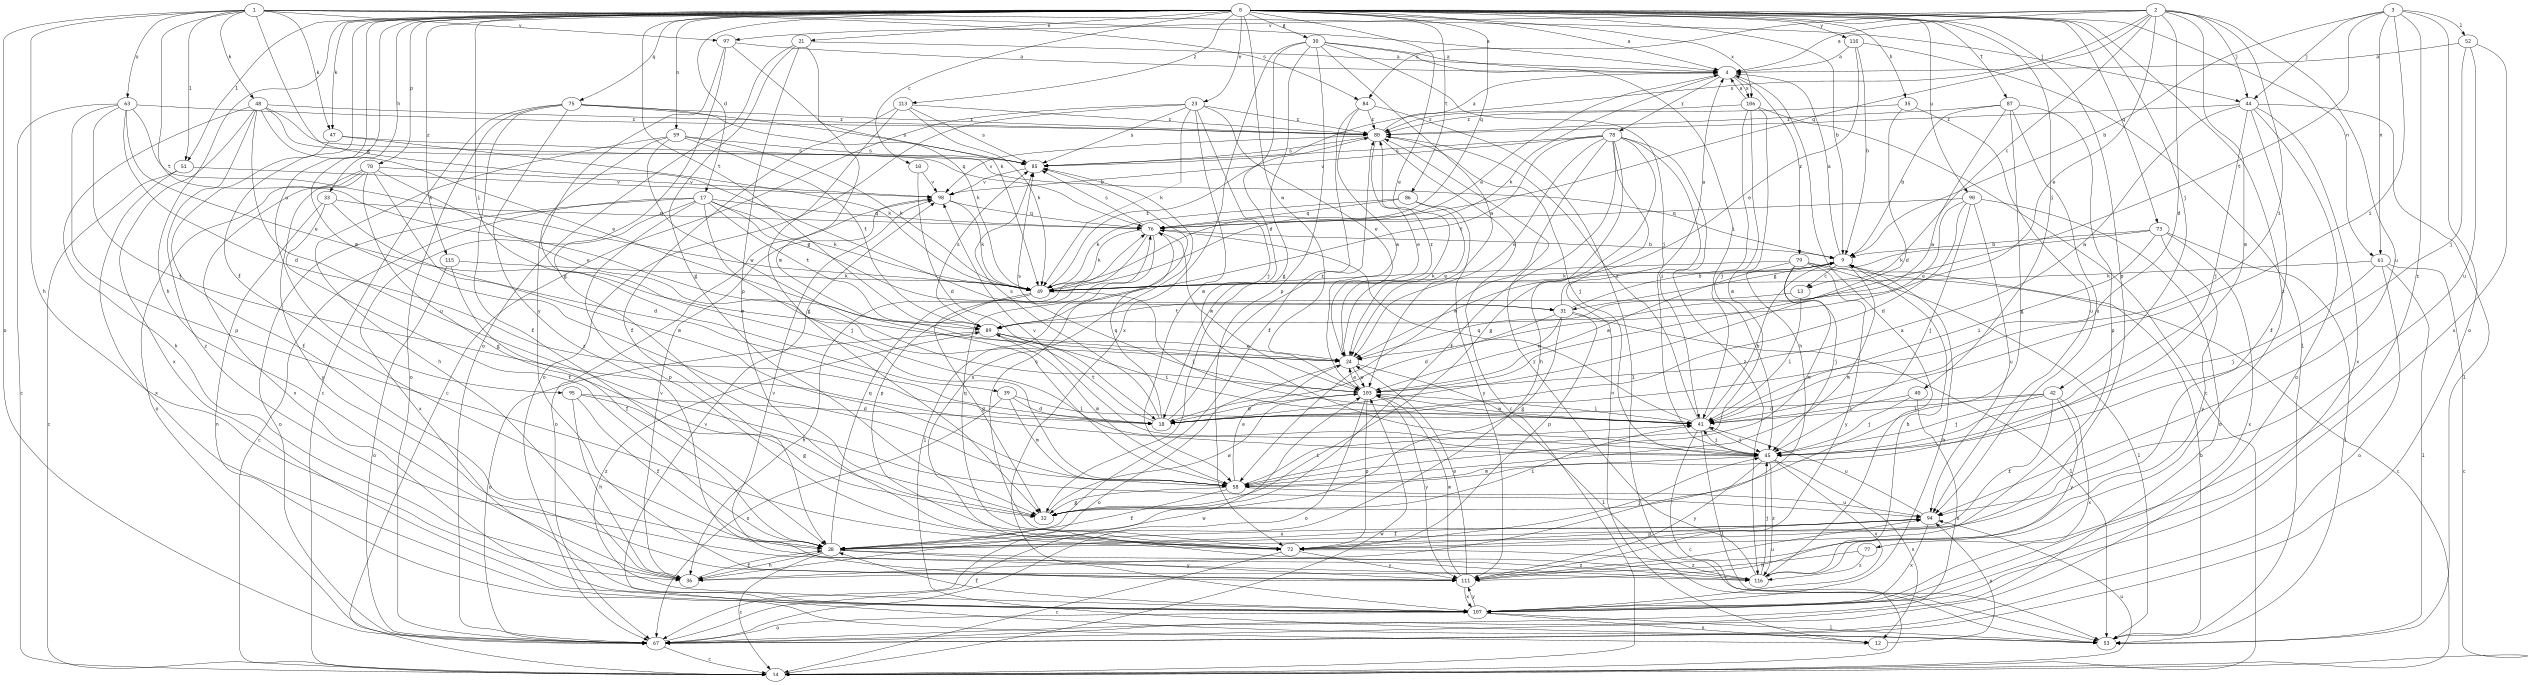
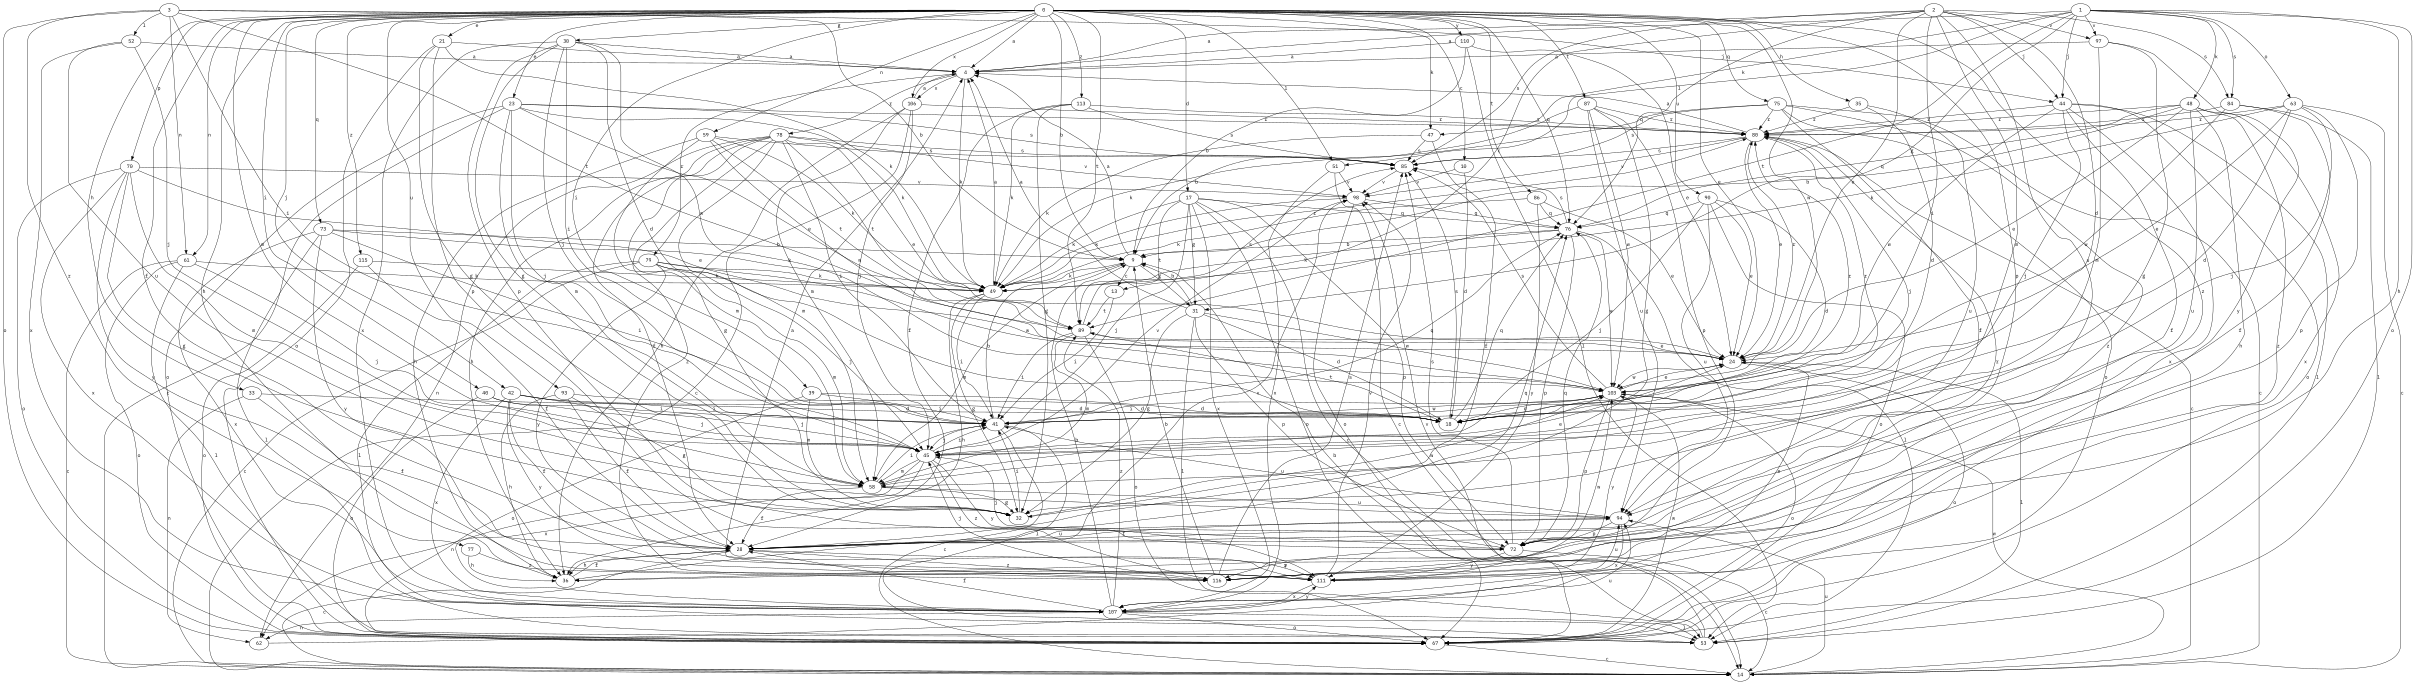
edge "33" -> "76": removed, label "q"
node "95": label "95" -> "93"
node "12": label "12" -> "62"
